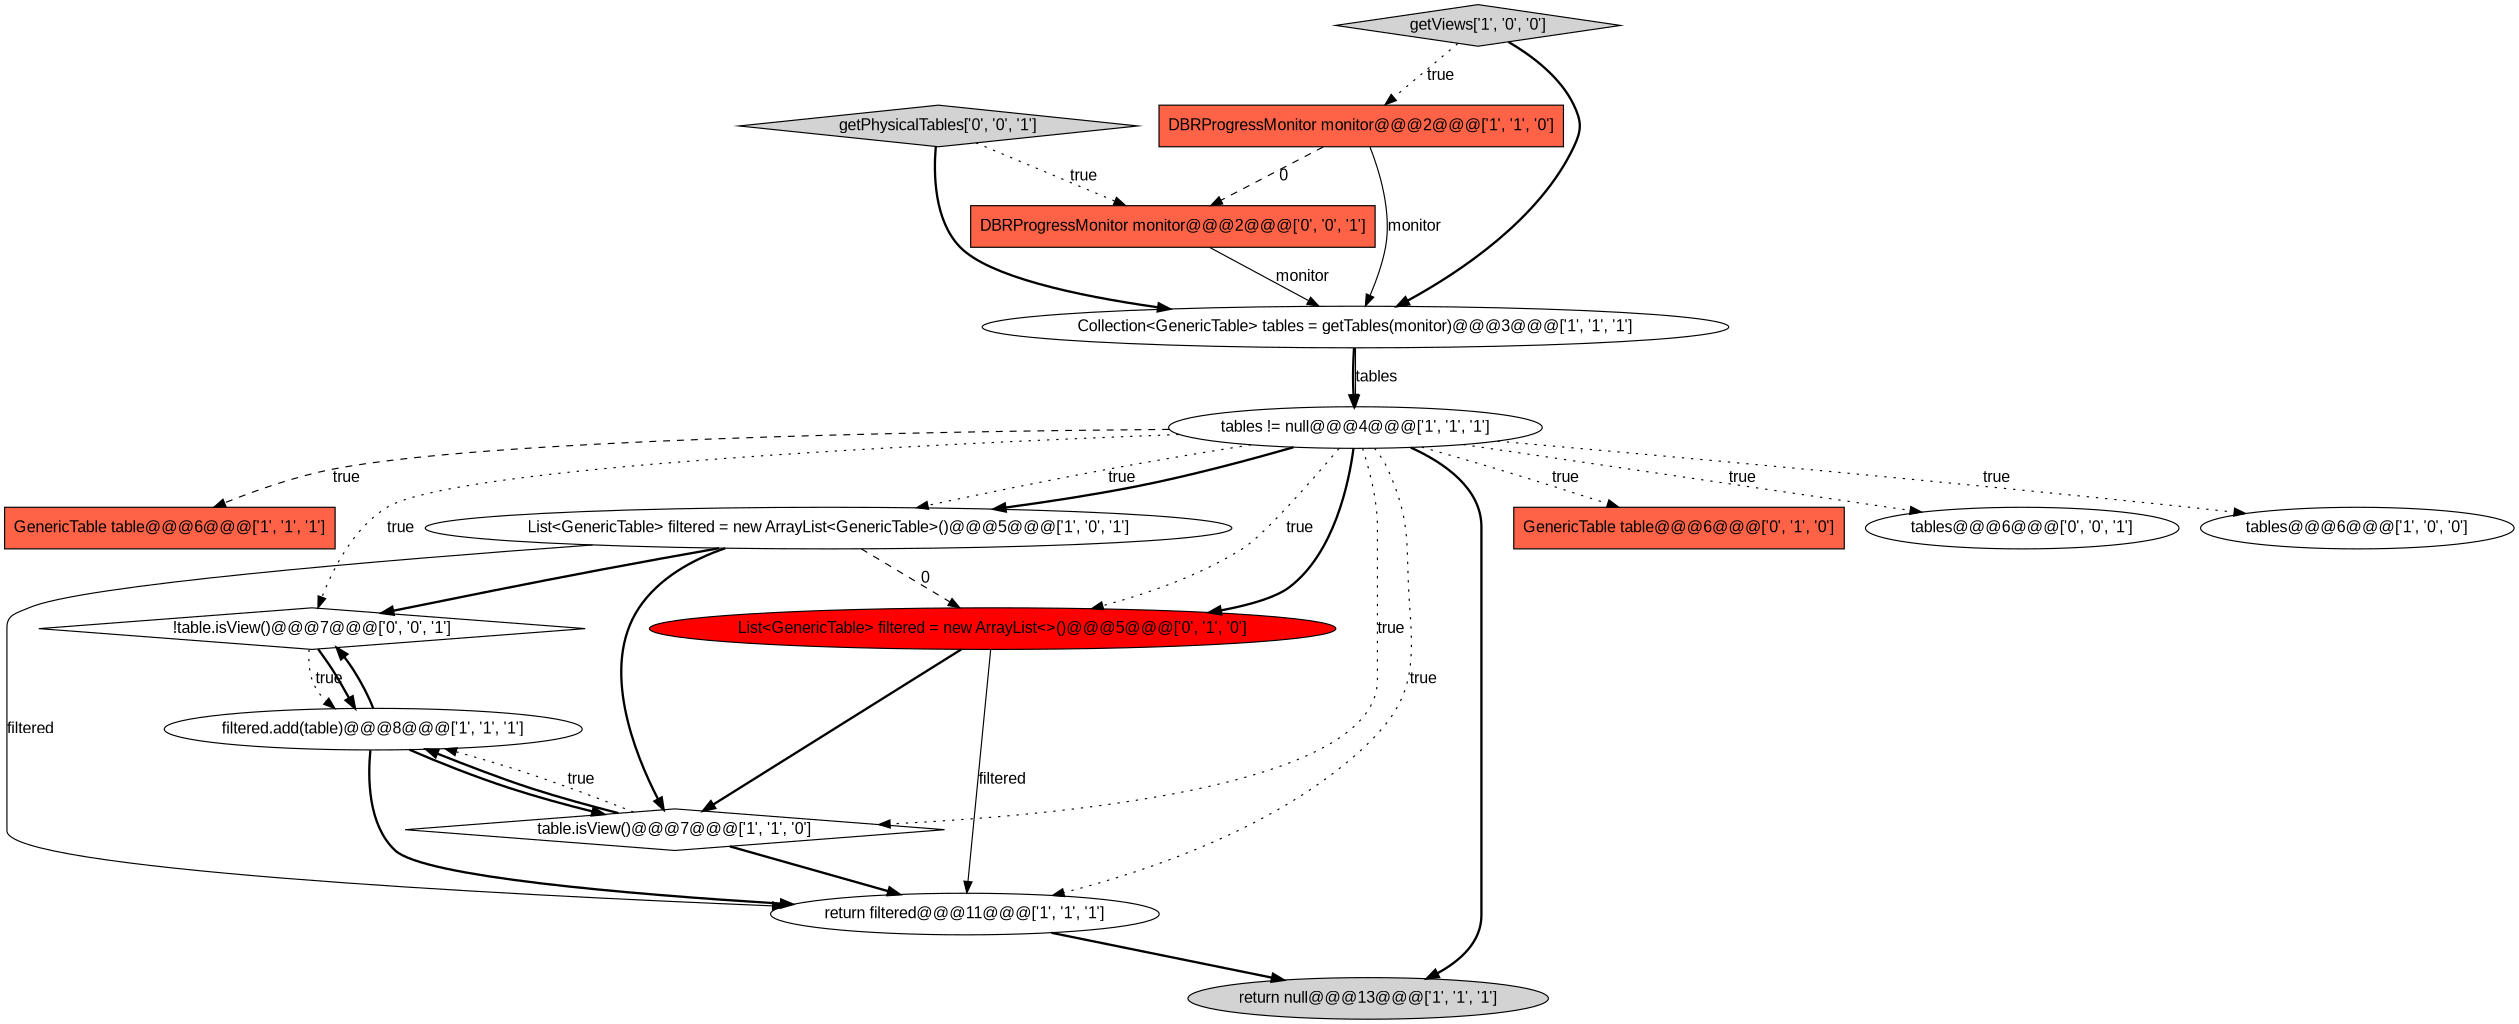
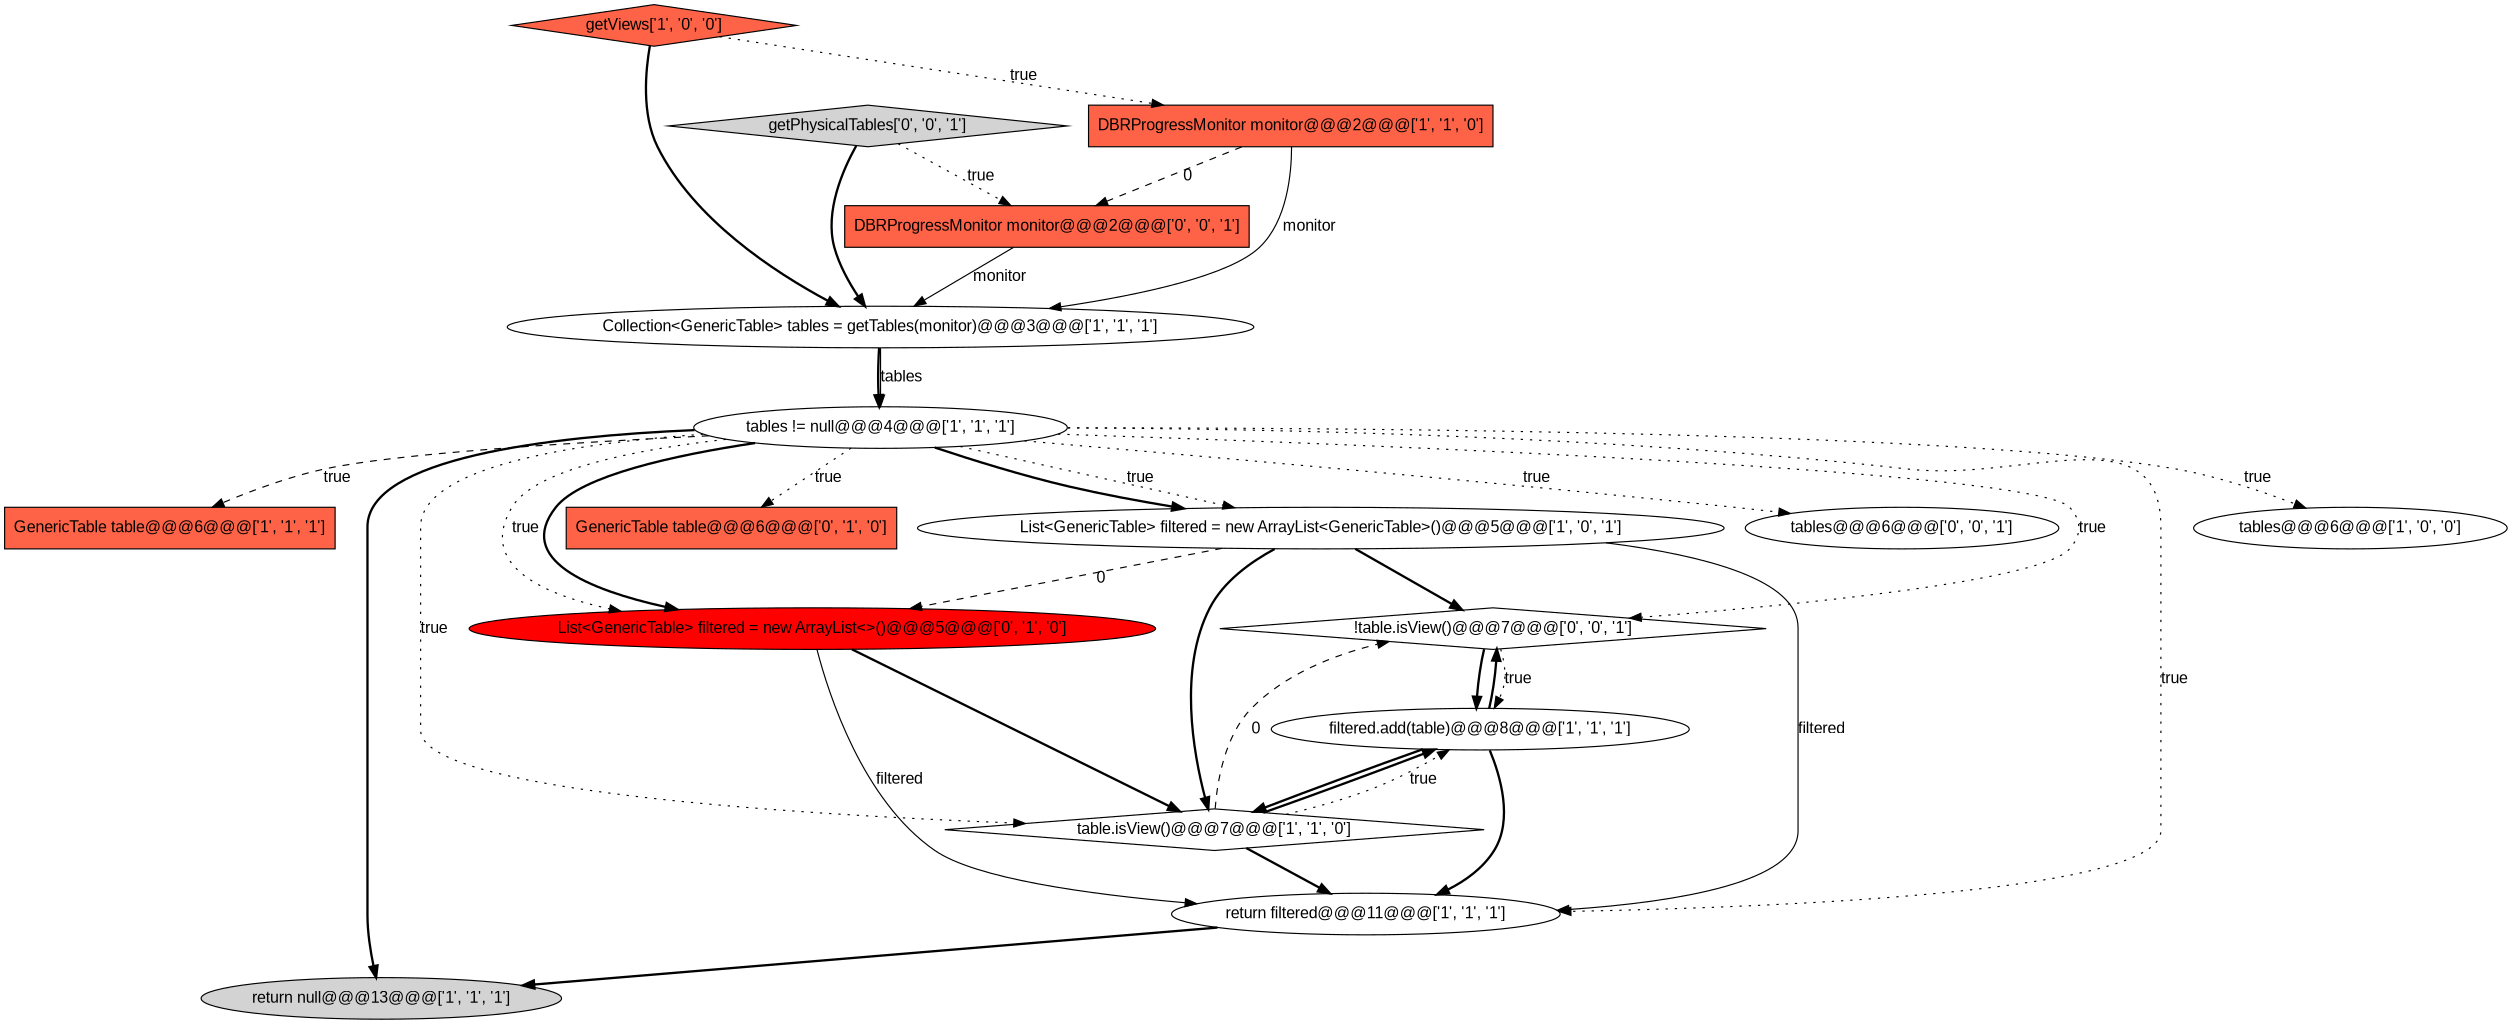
node "getViews['1', '0', '0']": fillcolor lightgray -> tomato
edge "table.isView()@@@7@@@['1', '1', '0']" -> "!table.isView()@@@7@@@['0', '0', '1']": added, label "0"
